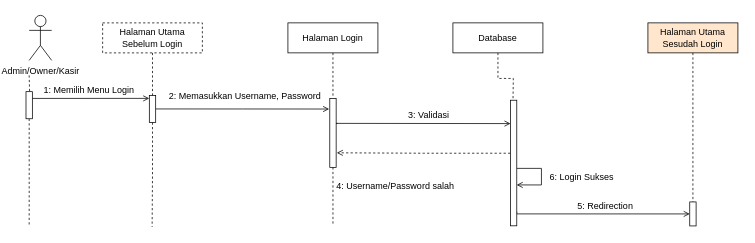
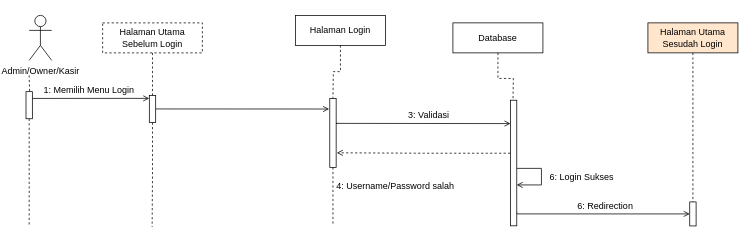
node "Halaman Login": moved (333, 38) -> (340, 30)
node "2: Memasukkan Username, Password": removed
node "5: Redirection": label "5: Redirection" -> "6: Redirection"
